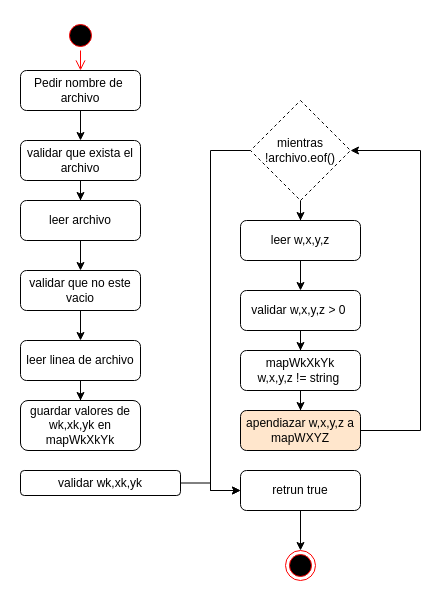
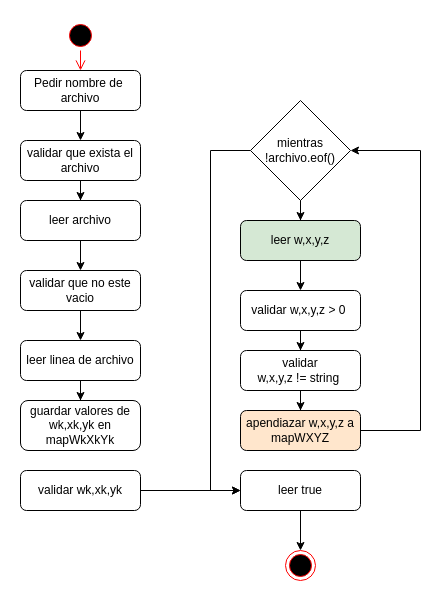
node "mientras !archivo.eof()": style dashed -> solid
node "leer w,x,y,z": fillcolor #ffffff -> #d5e8d4
node "mapWkXkYk w,x,y,z != string": label "mapWkXkYk w,x,y,z != string" -> "validar w,x,y,z != string"
node "validar wk,xk,yk": size 160x25 -> 120x40
node "retrun true": label "retrun true" -> "leer true"
